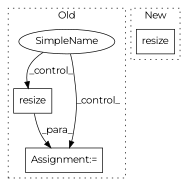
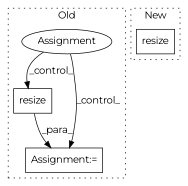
node "SimpleName": label "SimpleName" -> "Assignment"
